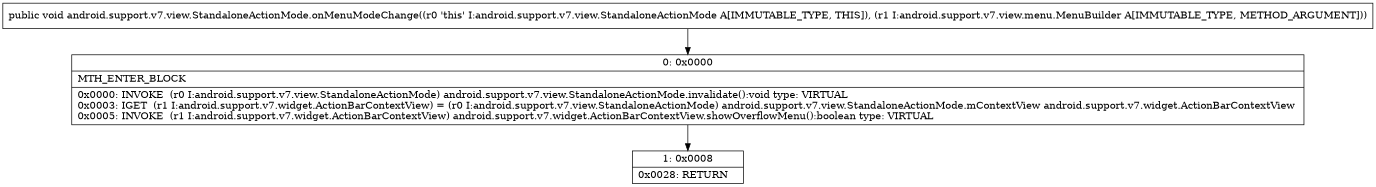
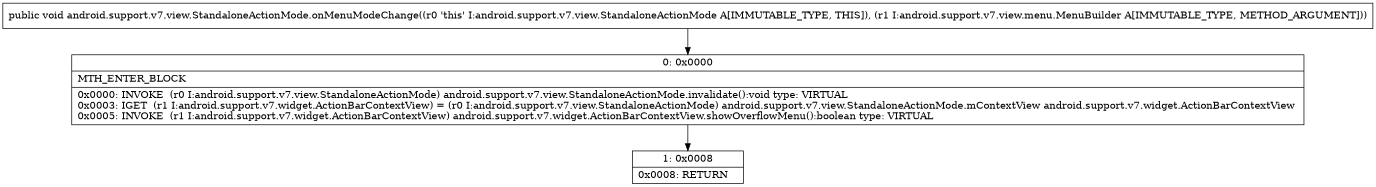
node "1: 0x0008": text "0x0028: RETURN" -> "0x0008: RETURN"
